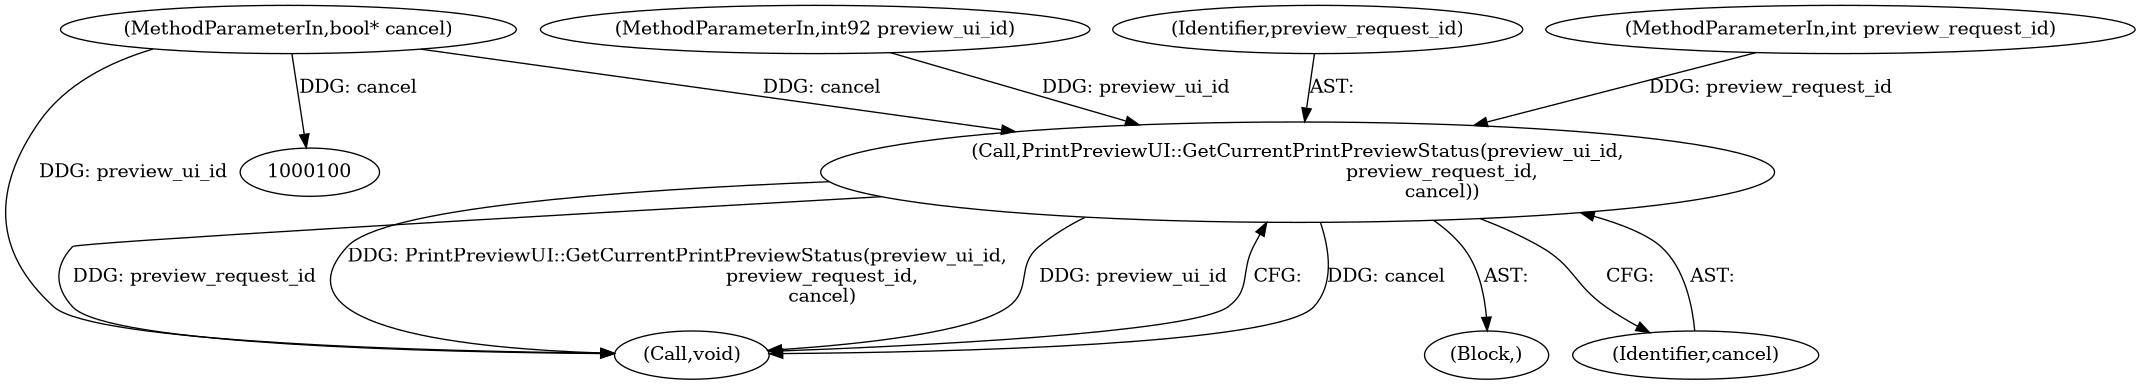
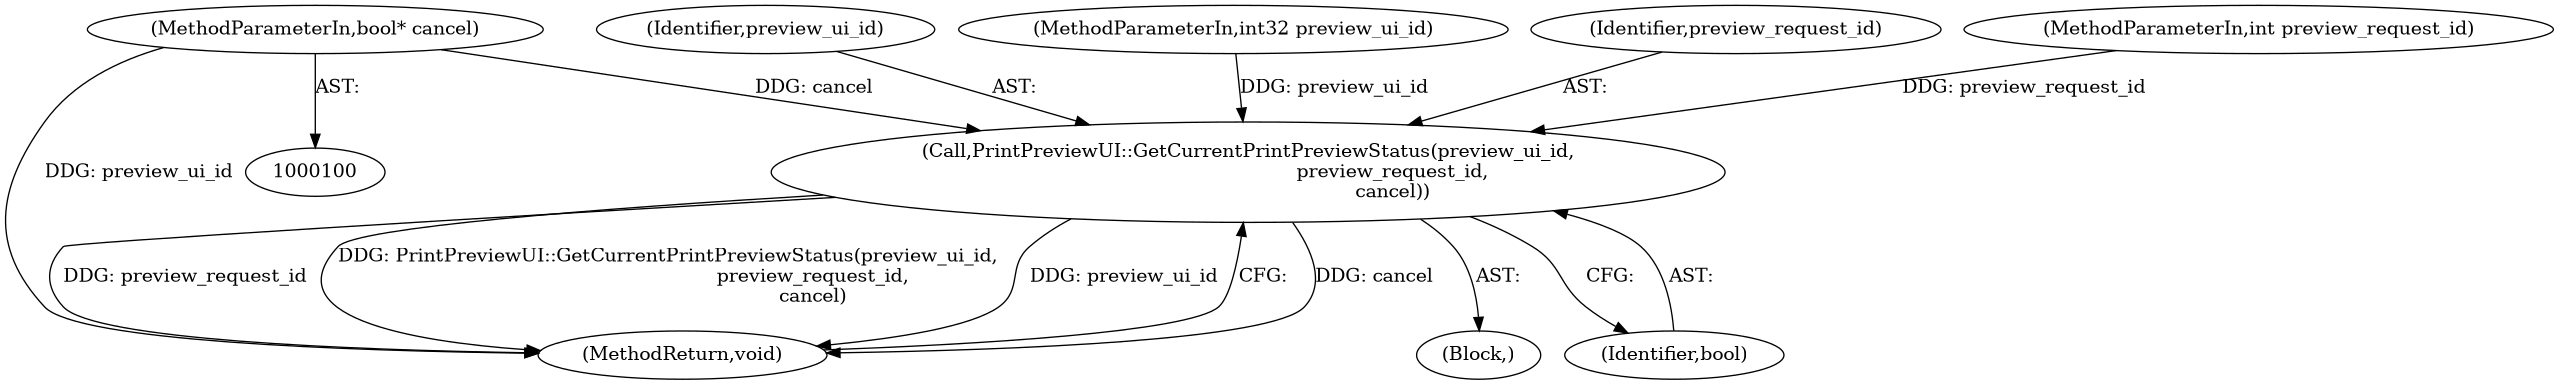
node "(Identifier,preview_ui_id)": added
node "(MethodParameterIn,int92 preview_ui_id)": label "(MethodParameterIn,int92 preview_ui_id)" -> "(MethodParameterIn,int32 preview_ui_id)"
edge "(MethodParameterIn,bool* cancel)" -> "1000100": label "DDG: cancel" -> "AST: "
node "(Call,void)": label "(Call,void)" -> "(MethodReturn,void)"
node "(Identifier,cancel)": label "(Identifier,cancel)" -> "(Identifier,bool)"
